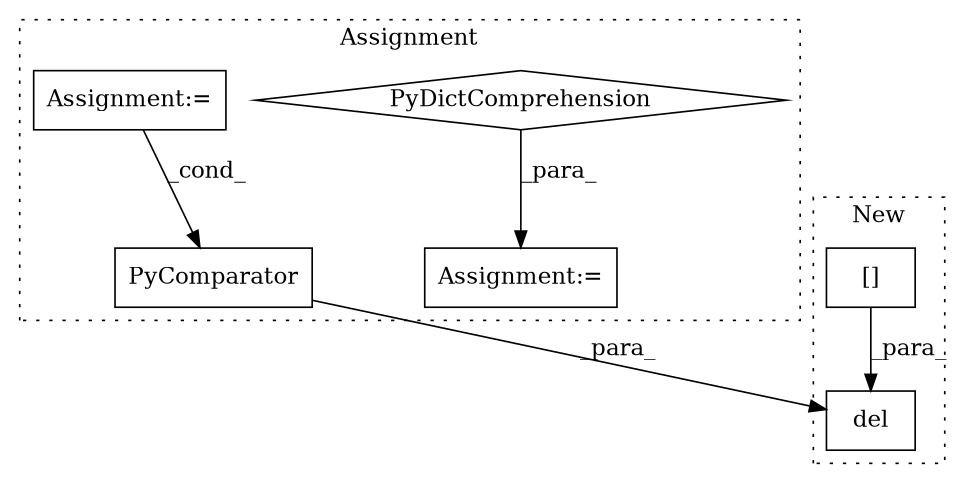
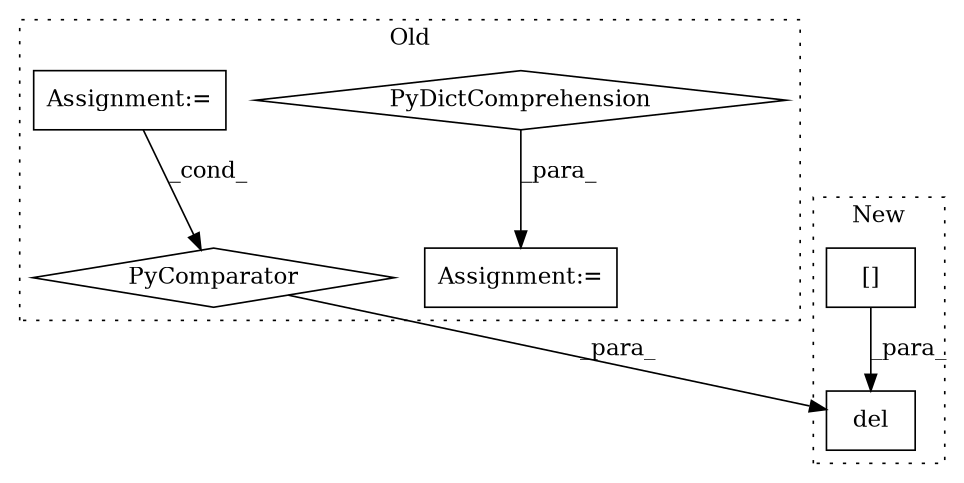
cluster "Assignment": label "Assignment" -> "Old"
node "PyComparator": shape box -> diamond
